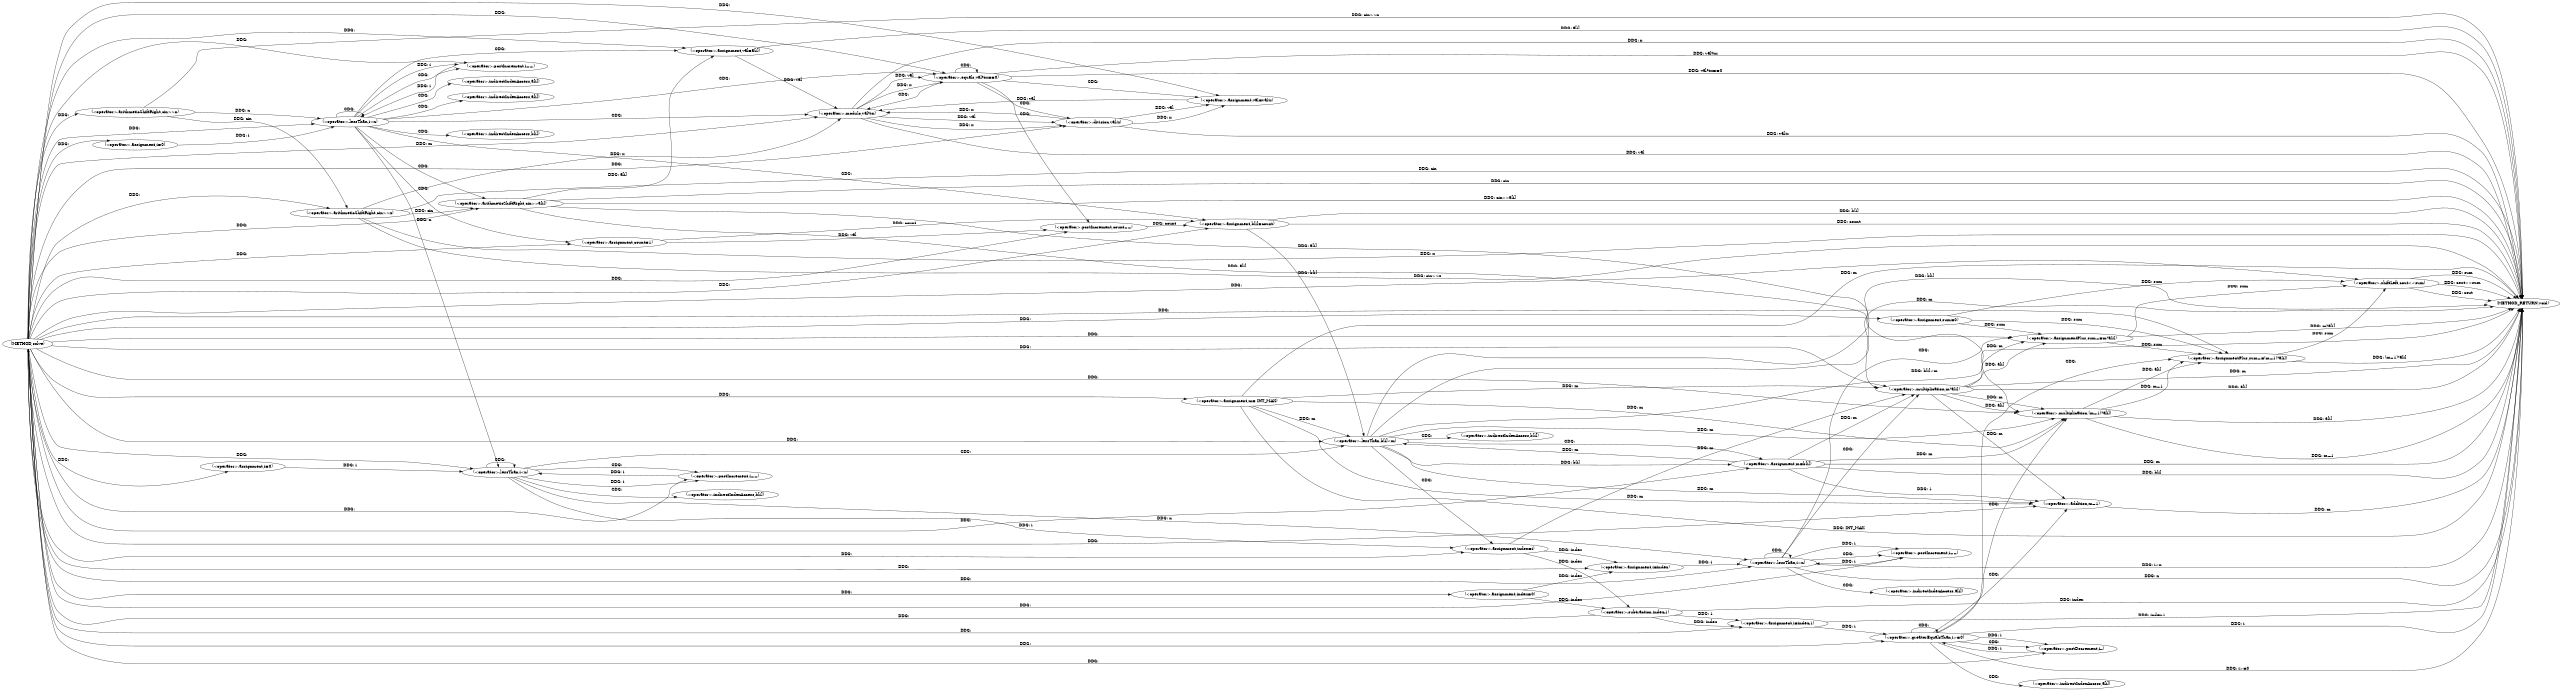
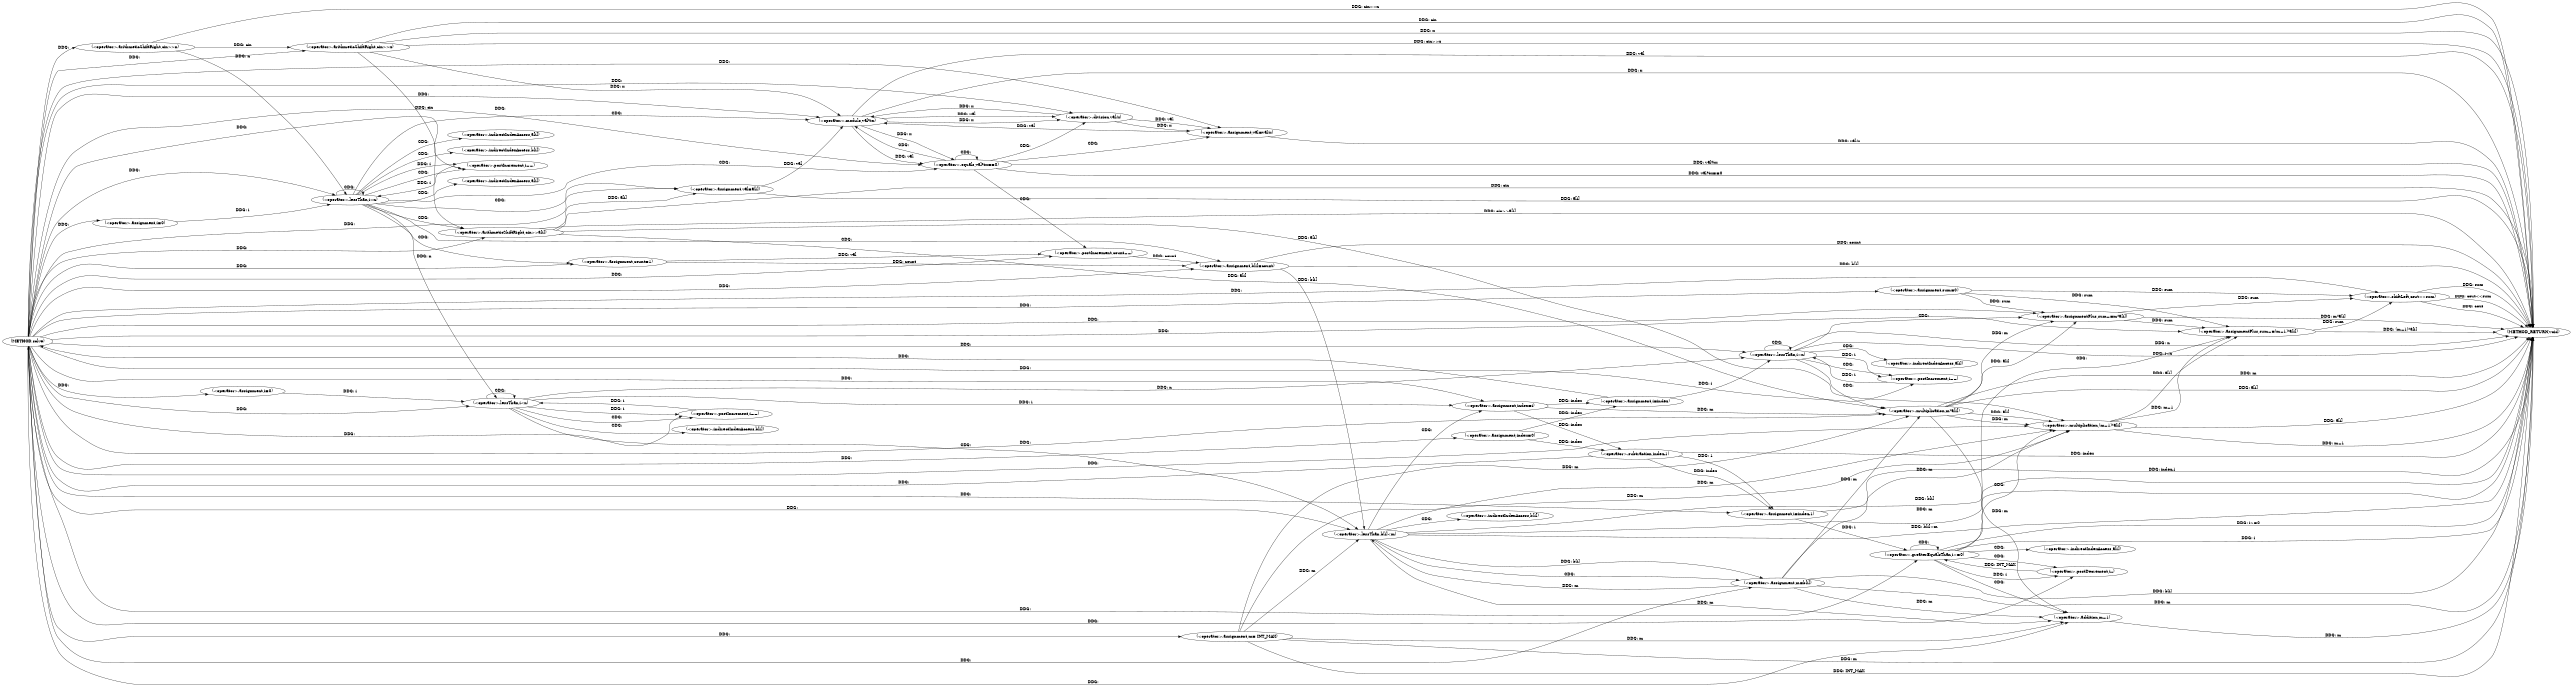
edge "(<operator>.division,val/x)" -> "(METHOD_RETURN,void)": now "(<operator>.assignment,val=val/x)" -> "(METHOD_RETURN,void)"
edge "(METHOD,solve)" -> "(<operator>.modulo,val%x)": label "DDG: m" -> "DDG: "
edge "(<operator>.assignment,m=b[i])" -> "(<operator>.addition,m+1)": label "DDG: 1" -> "DDG: m"
edge "(METHOD,solve)" -> "(<operator>.assignment,i=index)": reversed
edge "(<operator>.postDecrement,i--)" -> "(<operator>.greaterEqualsThan,i>=0)": label "DDG: i" -> "DDG: INT_MAX"
